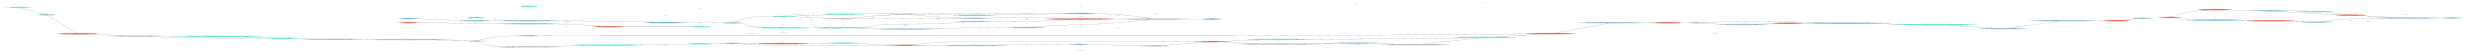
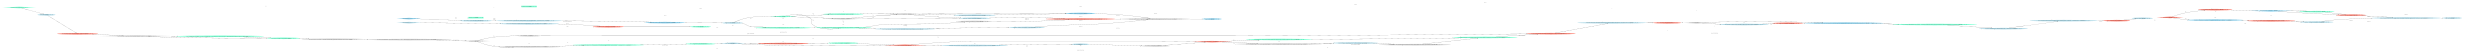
node "runSinglePhaseParallel['1', '0', '0']": fillcolor salmon -> lightblue
